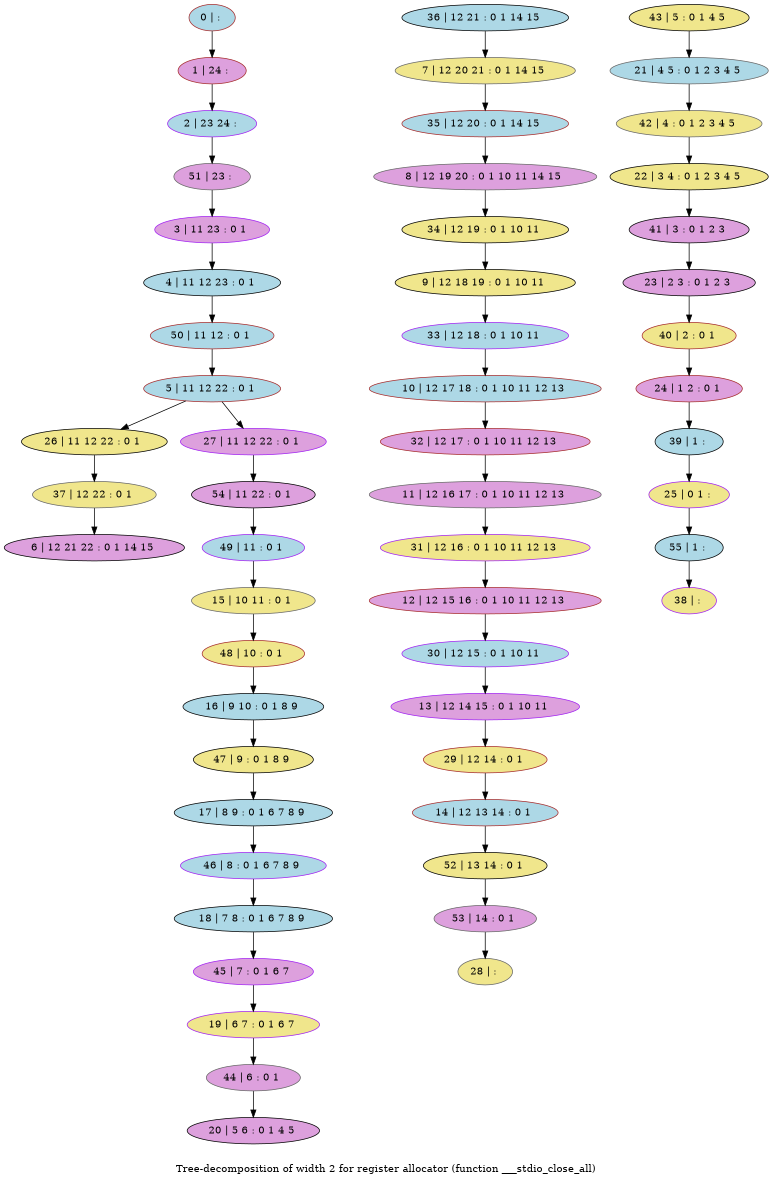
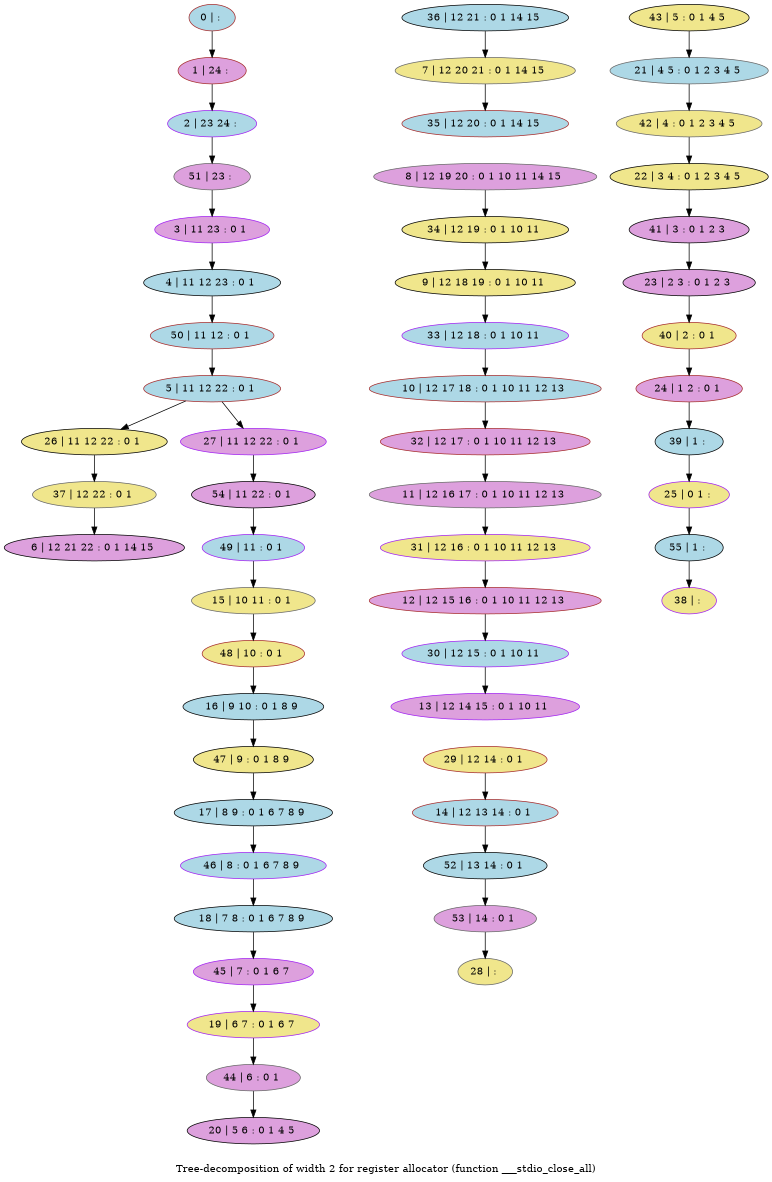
edge "35 | 12 20 : 0 1 14 15" -> "8 | 12 19 20 : 0 1 10 11 14 15": removed
edge "13 | 12 14 15 : 0 1 10 11" -> "29 | 12 14 : 0 1": removed
node "52 | 13 14 : 0 1": fillcolor khaki -> lightblue
